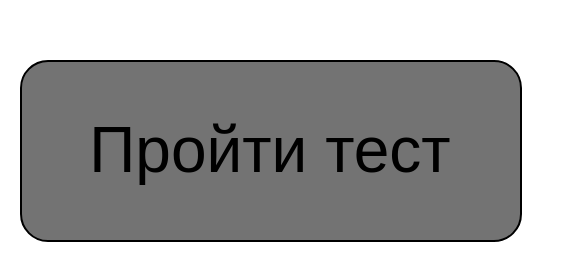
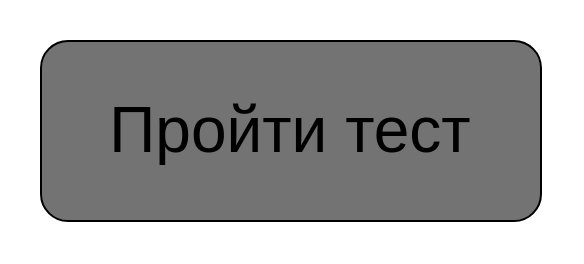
node "Пройти тест": moved (271, 151) -> (291, 131)
